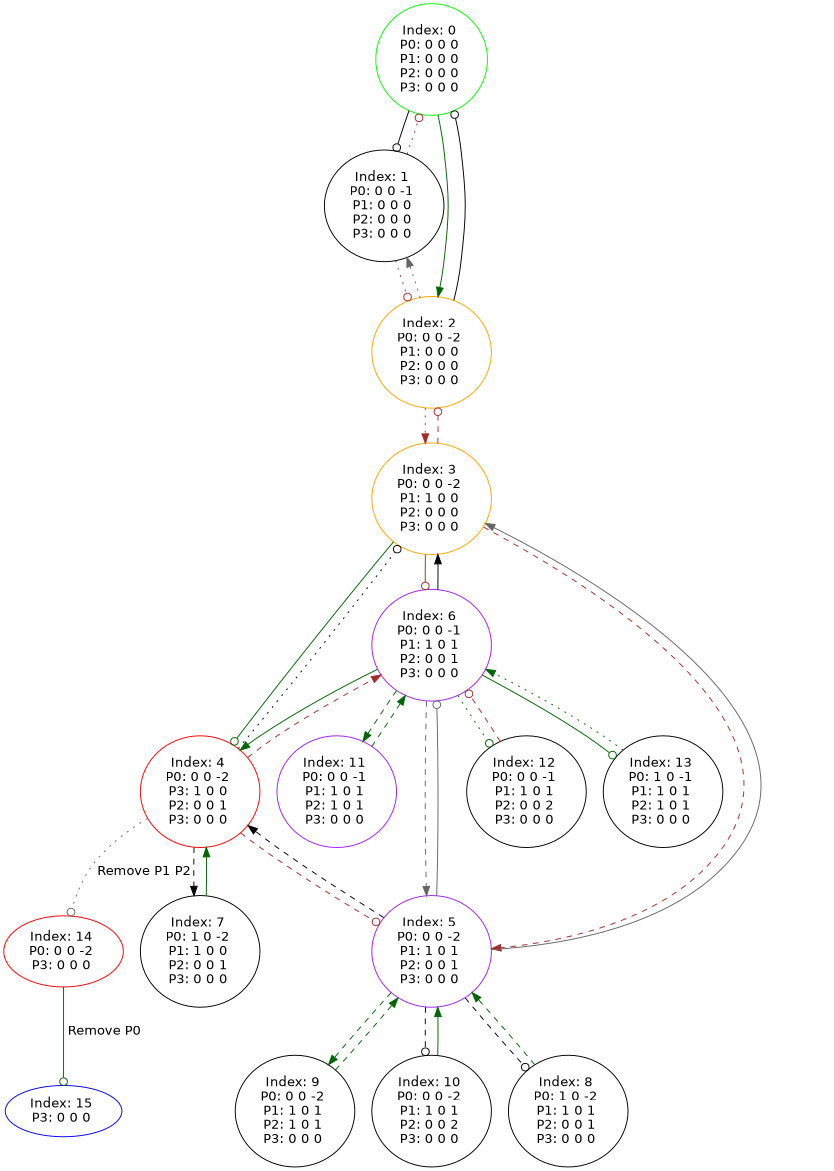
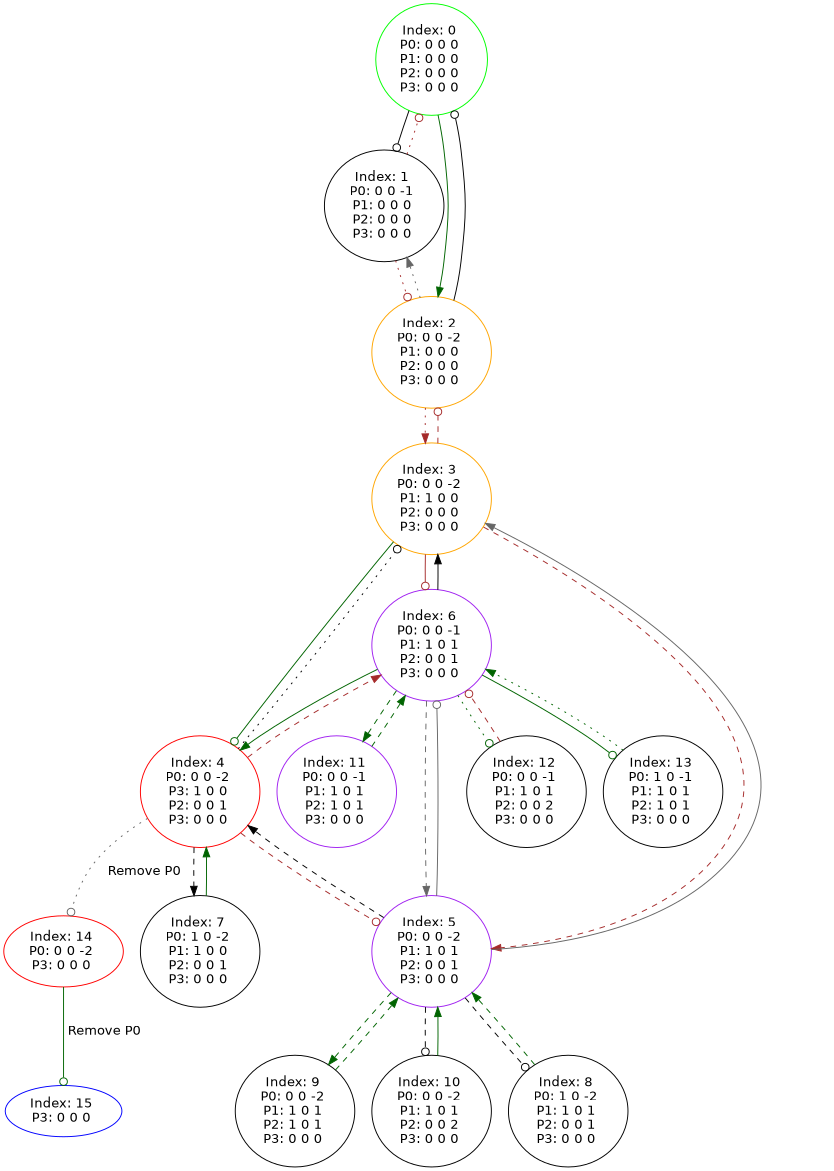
edge "Index: 4 P0: 0 0 -2 P3: 1 0 0 P2: 0 0 1 P3: 0 0 0" -> "Index: 14 P0: 0 0 -2 P3: 0 0 0": label " Remove P1 P2 " -> " Remove P0 "
